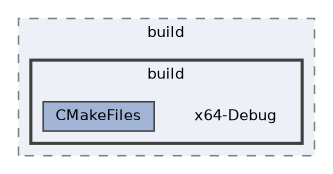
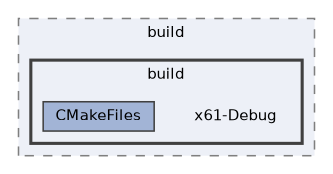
node "x64-Debug": label "x64-Debug" -> "x61-Debug"
